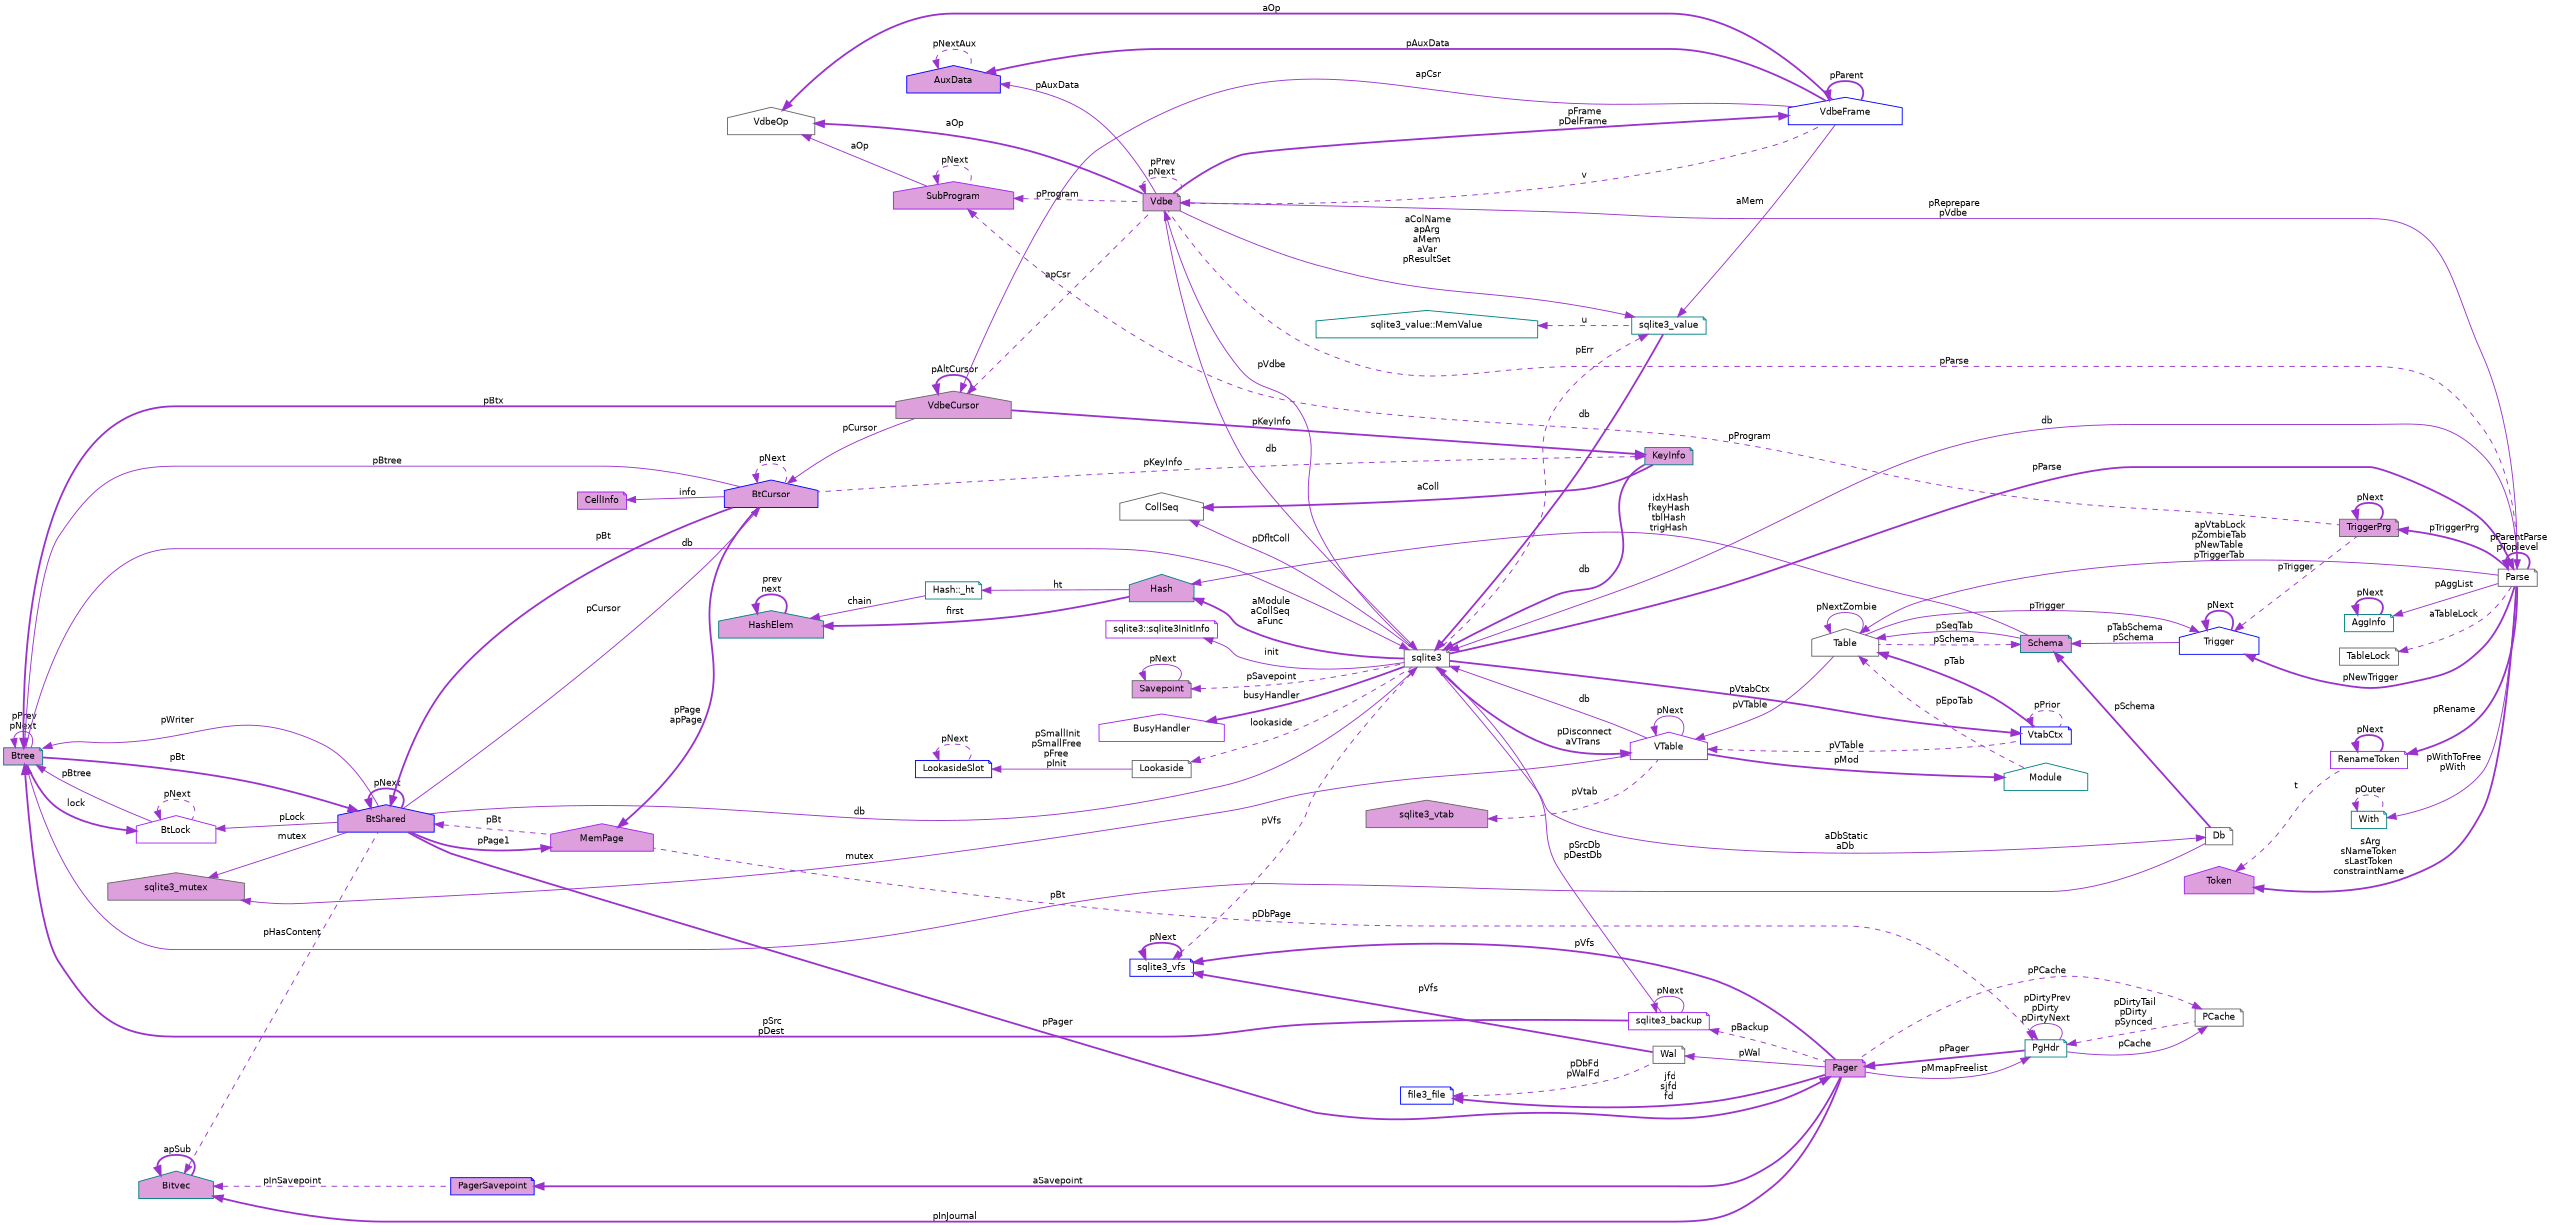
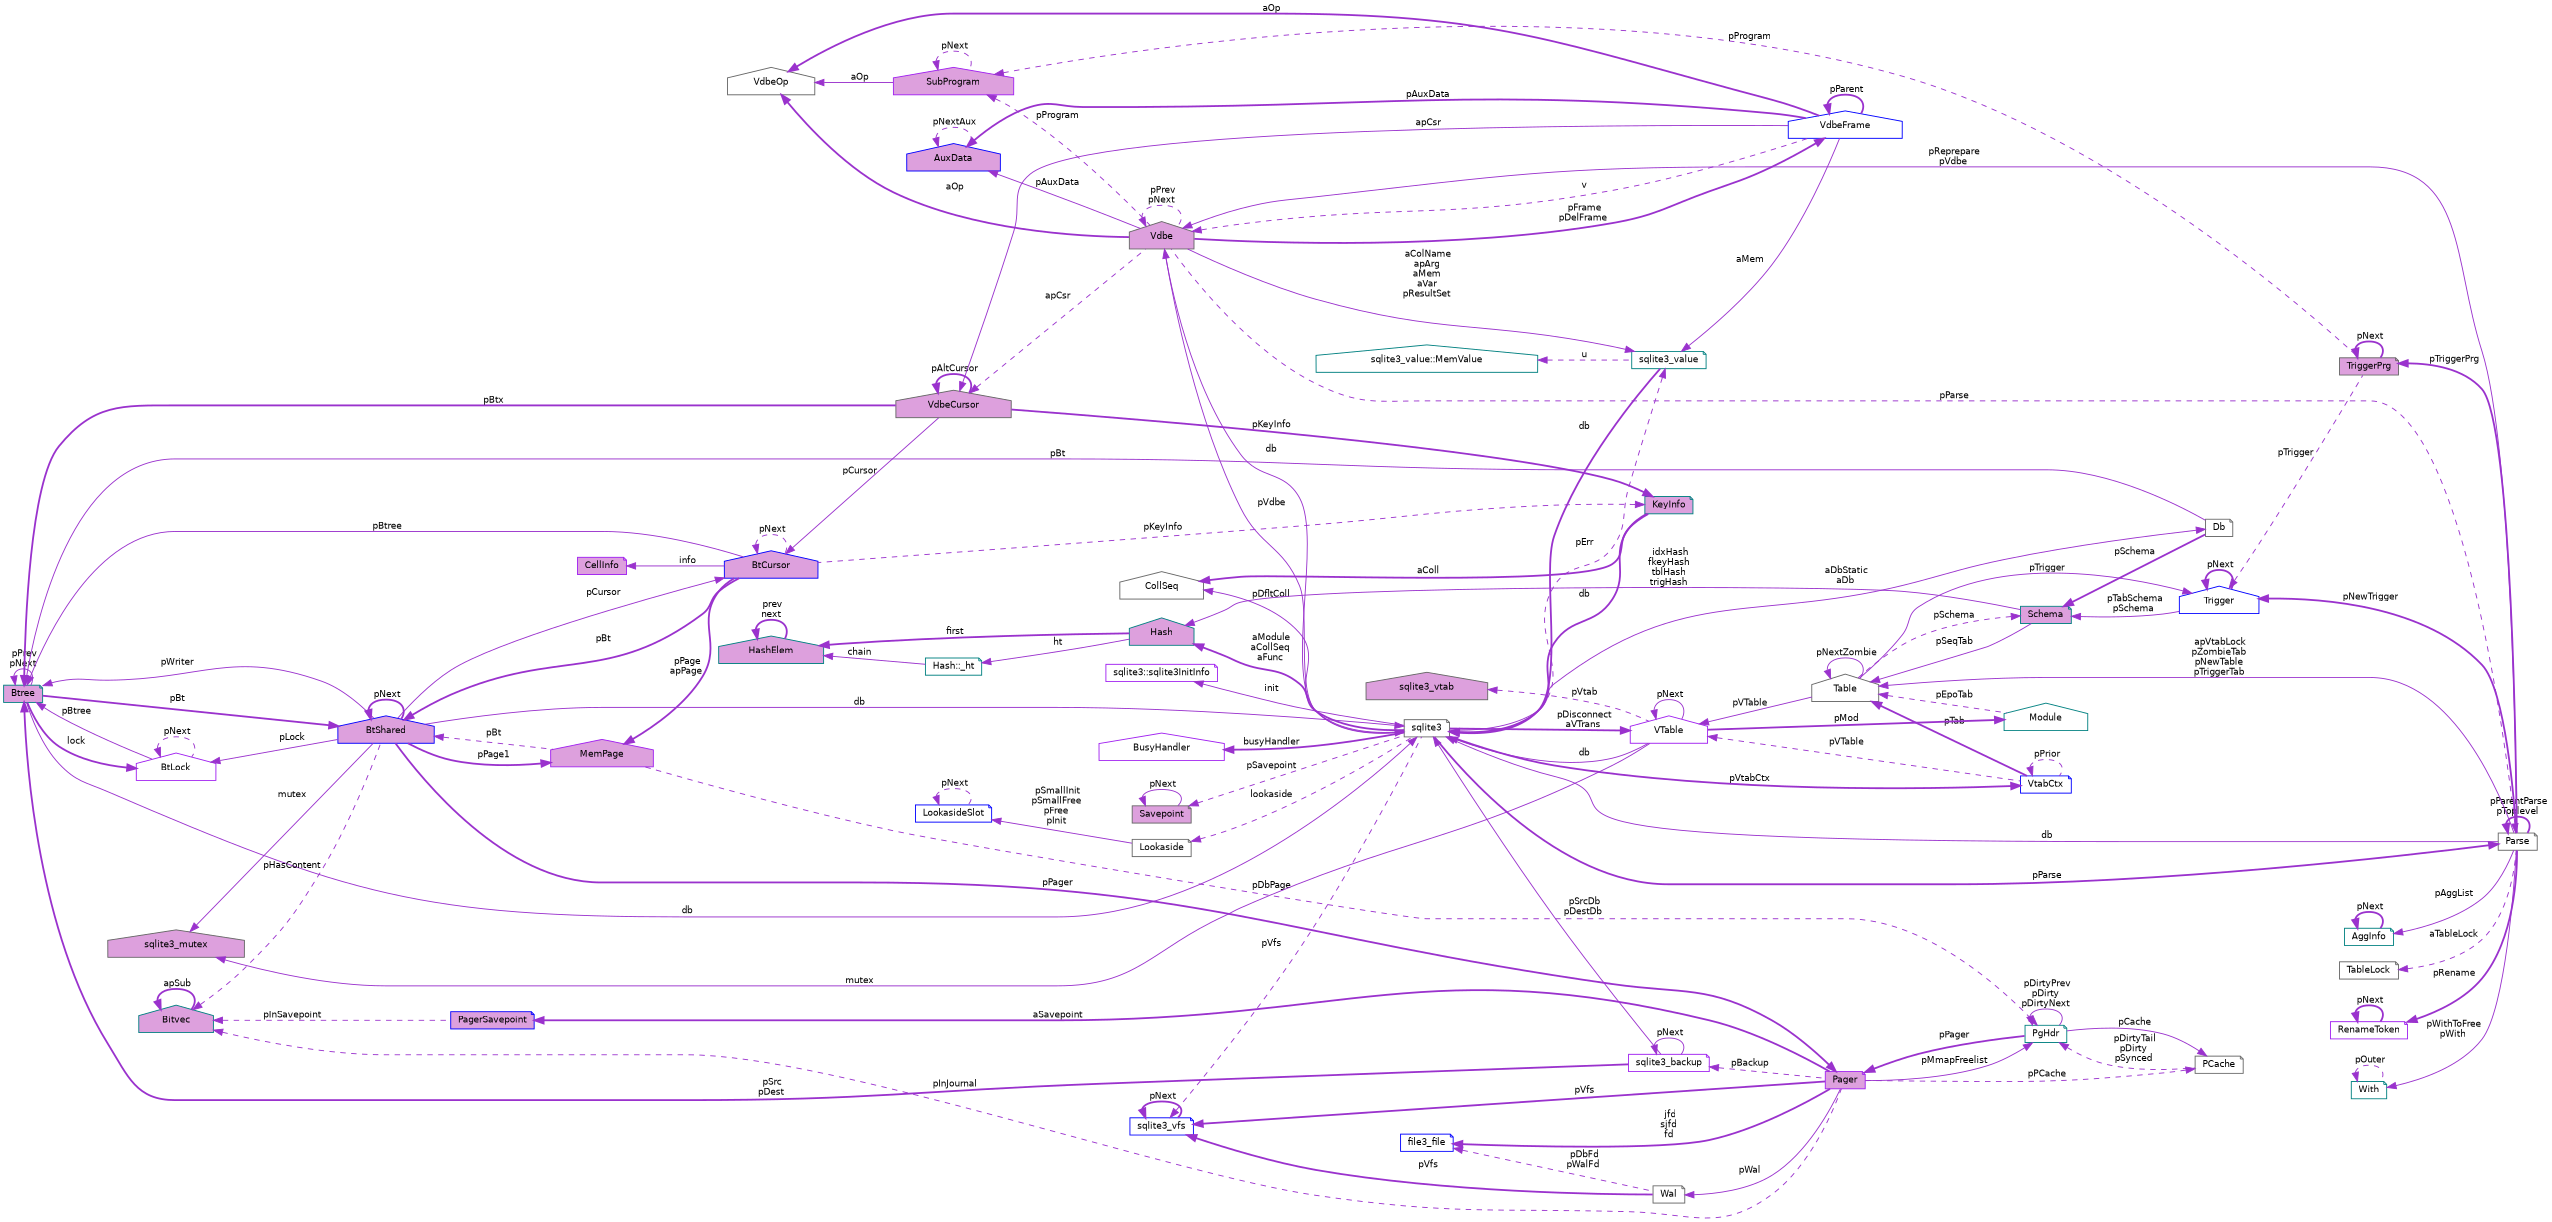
node "Vdbe": shape note -> house
node "Token": removed
edge "Pager" -> "Bitvec": style bold -> dashed
